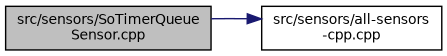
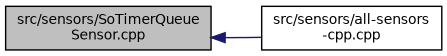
edge "src/sensors/SoTimerQueue Sensor.cpp" -> "src/sensors/all-sensors -cpp.cpp": reversed
